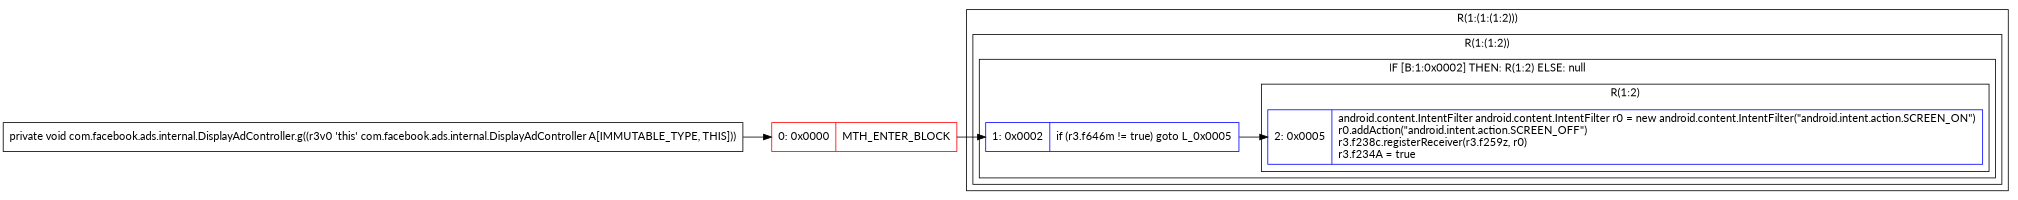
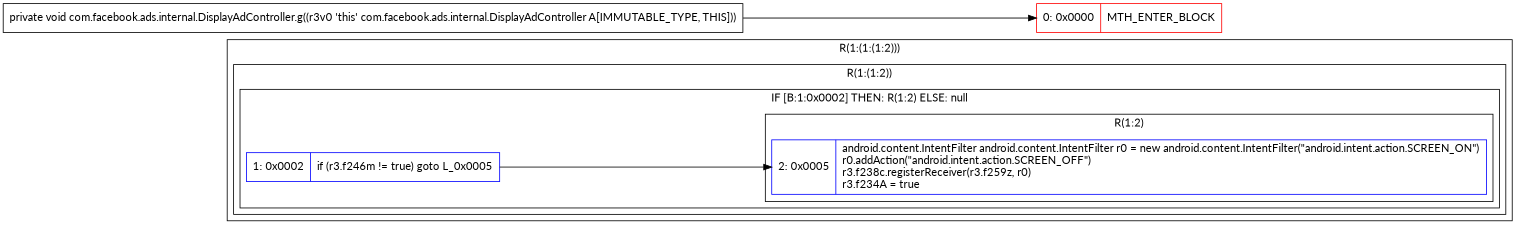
edge "0: 0x0000" -> "1: 0x0002": removed
node "1: 0x0002": text "if (r3.f646m != true) goto L_0x0005" -> "if (r3.f246m != true) goto L_0x0005"
